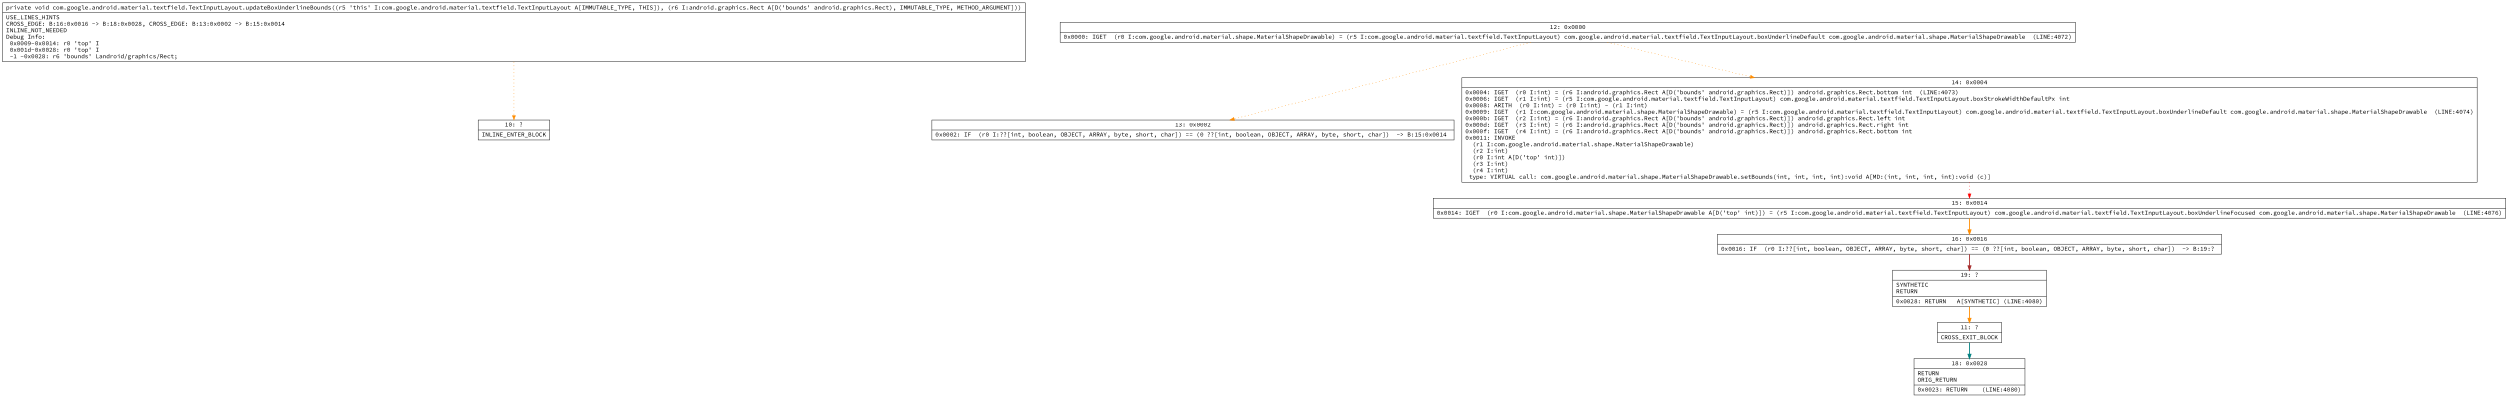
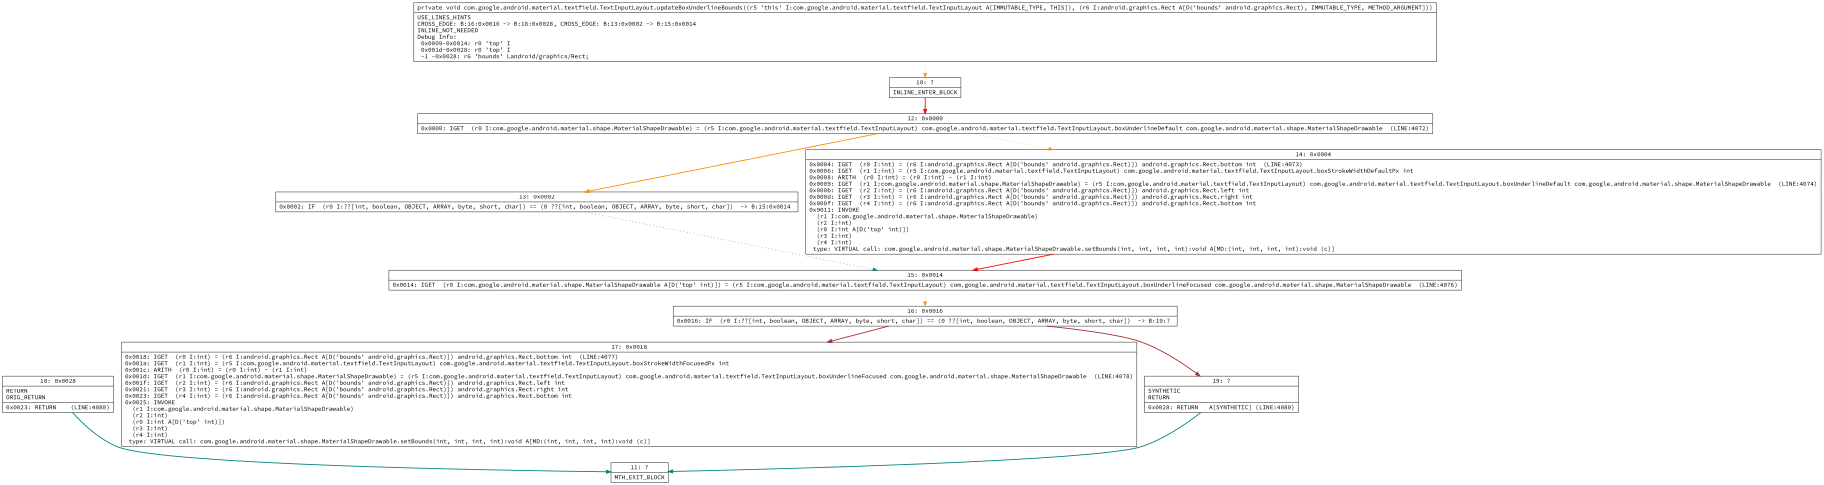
edge "12: 0x0000" -> "13: 0x0002": style dotted -> bold
edge "10: ?" -> "12: 0x0000": added
node "14: 0x0004": text "0x0011: INVOKE" -> "0x9011: INVOKE"
edge "14: 0x0004" -> "15: 0x0014": style dotted -> bold
edge "15: 0x0014" -> "16: 0x0016": style bold -> dotted
edge "13: 0x0002" -> "15: 0x0014": added
edge "19: ?" -> "11: ?": color darkorange -> teal
node "11: ?": text "CROSS_EXIT_BLOCK" -> "MTH_EXIT_BLOCK"
edge "11: ?" -> "18: 0x0028": reversed
node "17: 0x0018": added
